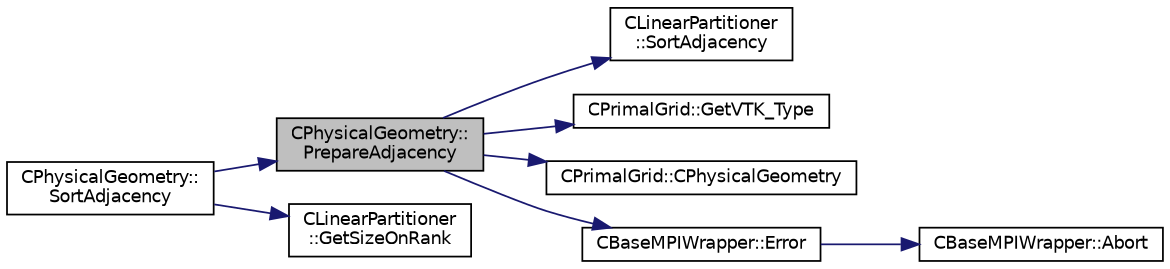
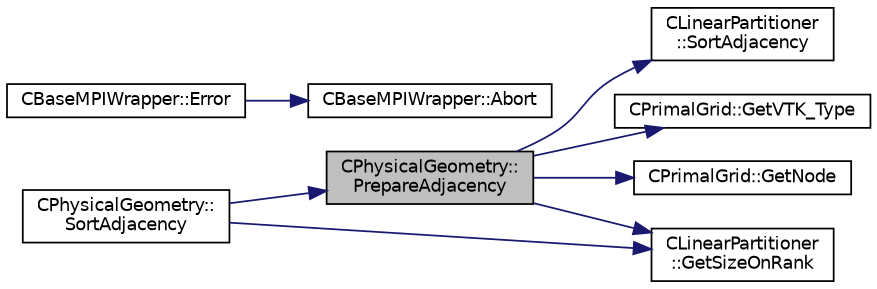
node "CPrimalGrid::CPhysicalGeometry": label "CPrimalGrid::CPhysicalGeometry" -> "CPrimalGrid::GetNode"
edge "CPhysicalGeometry:: PrepareAdjacency" -> "CBaseMPIWrapper::Error": now "CPhysicalGeometry:: PrepareAdjacency" -> "CLinearPartitioner ::GetSizeOnRank"
